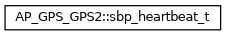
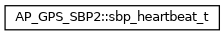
node "AP_GPS_GPS2::sbp_heartbeat_t": label "AP_GPS_GPS2::sbp_heartbeat_t" -> "AP_GPS_SBP2::sbp_heartbeat_t"
